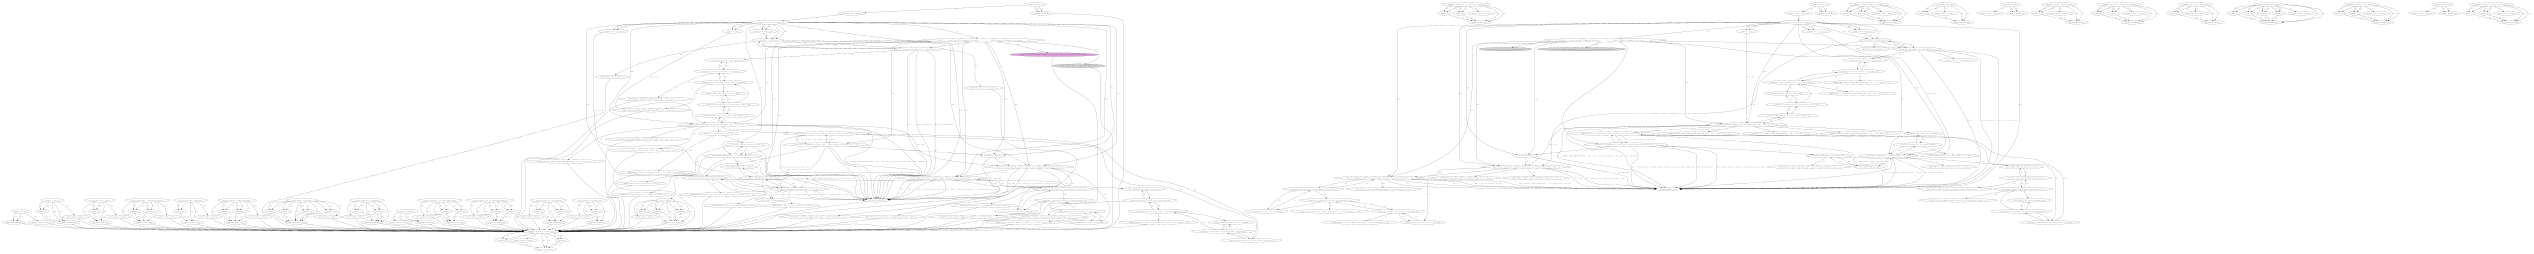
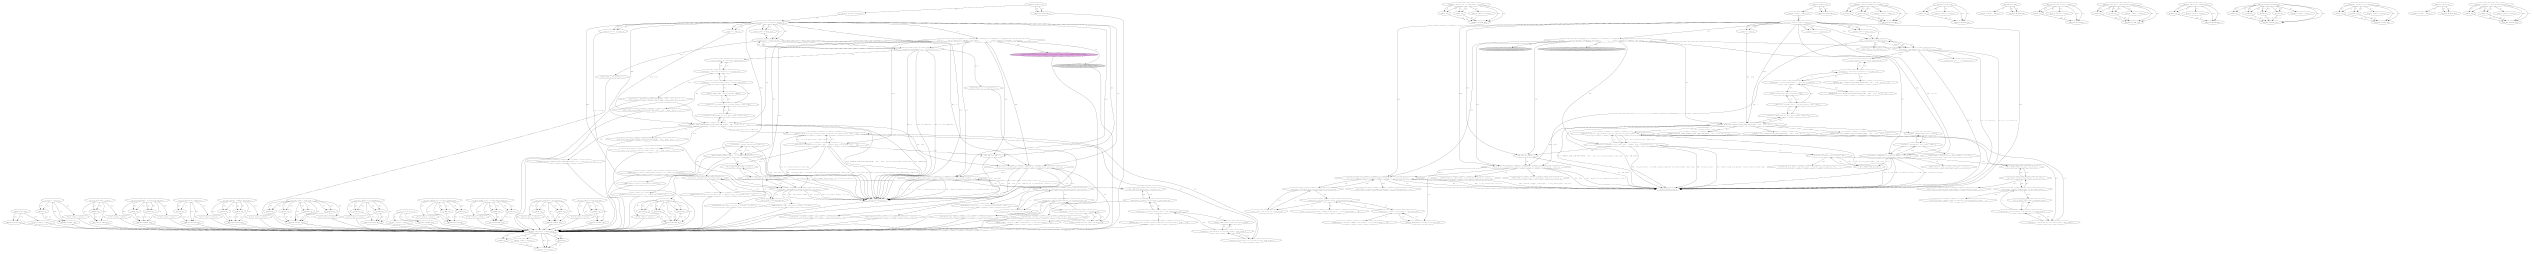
node "(<operator>.addressOf,&txcq_descr)": removed
